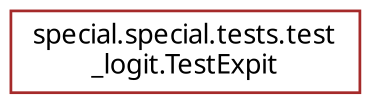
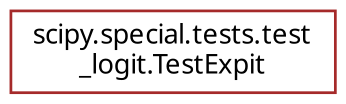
node "special.special.tests.test _logit.TestExpit": label "special.special.tests.test _logit.TestExpit" -> "scipy.special.tests.test _logit.TestExpit"
